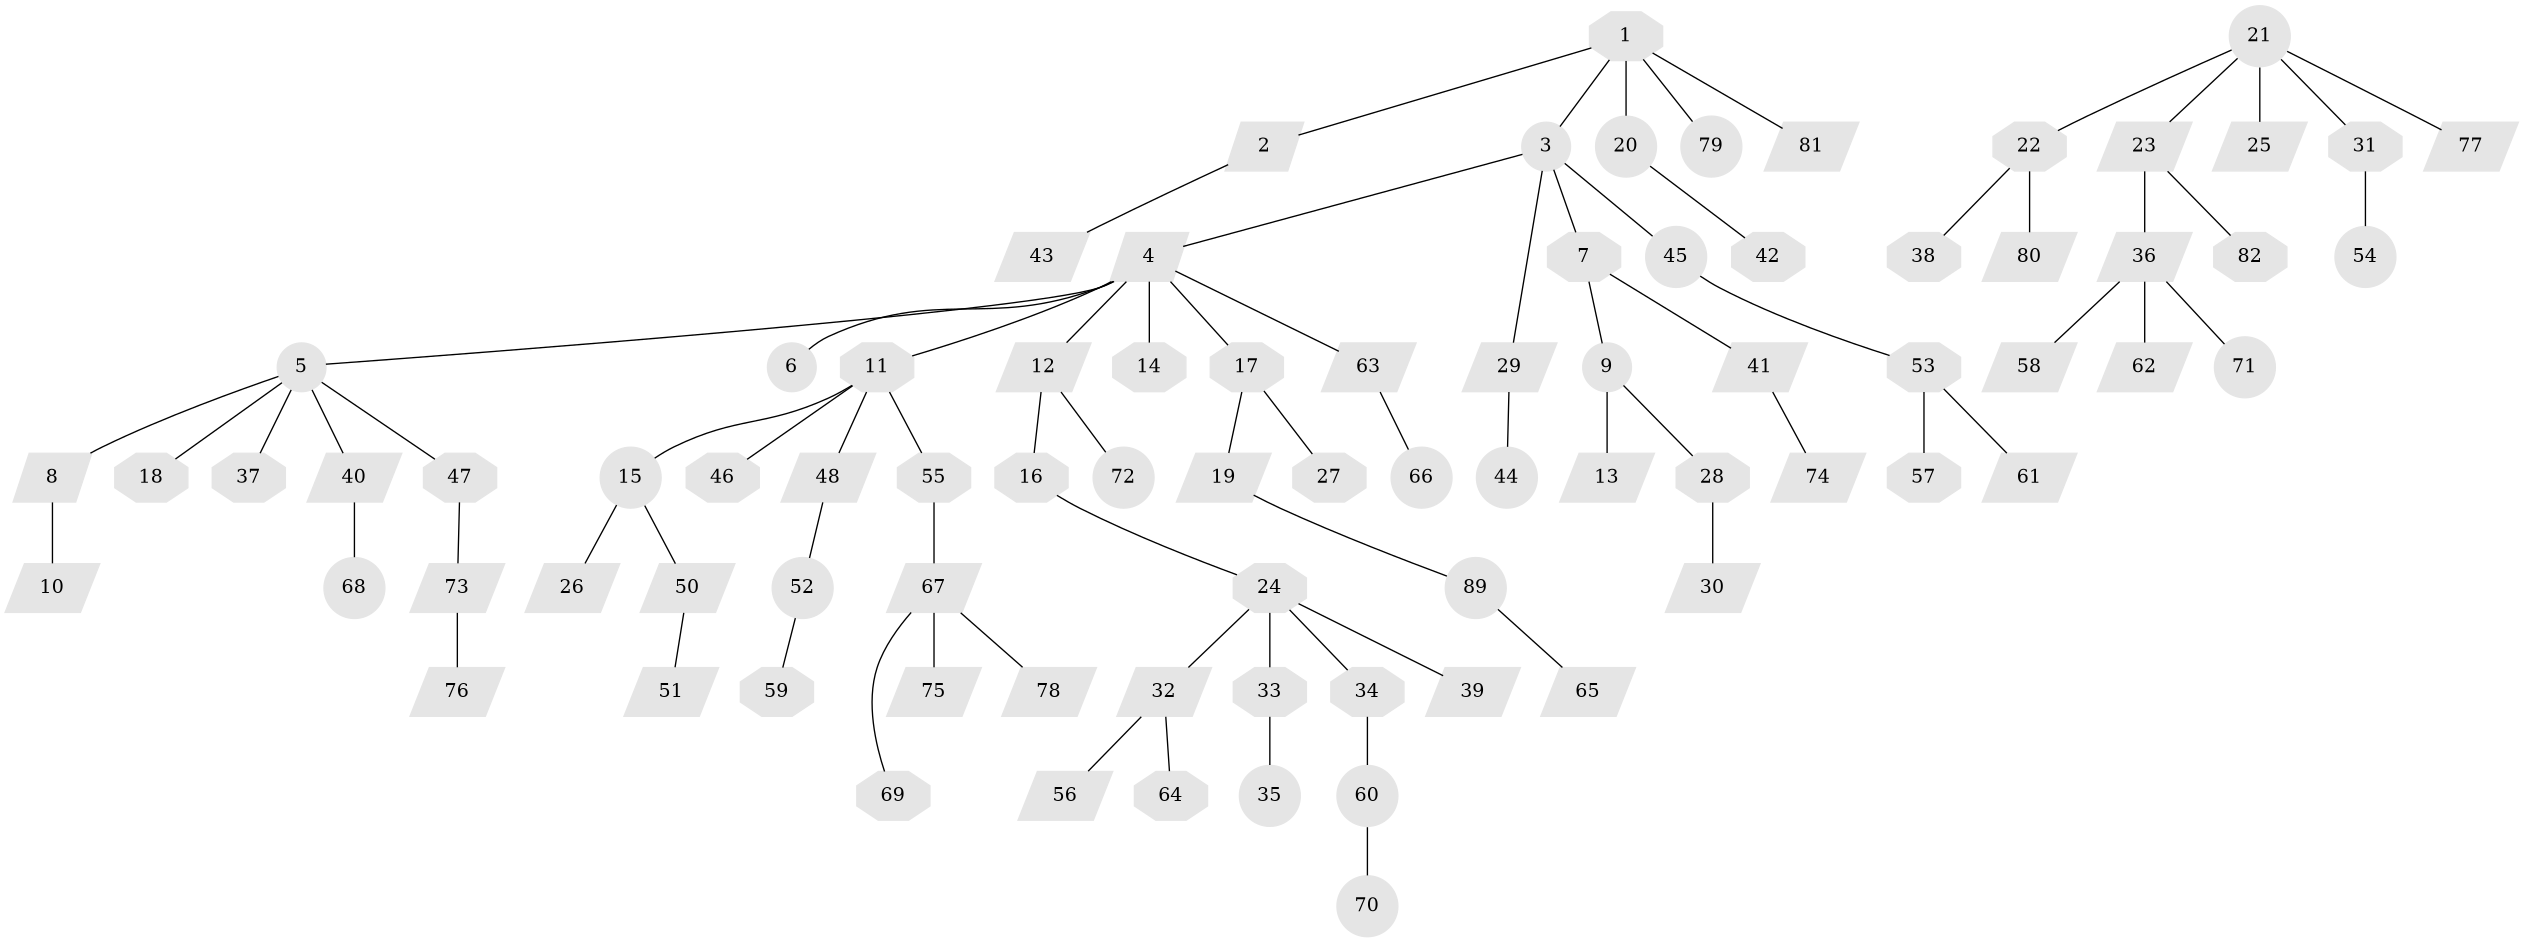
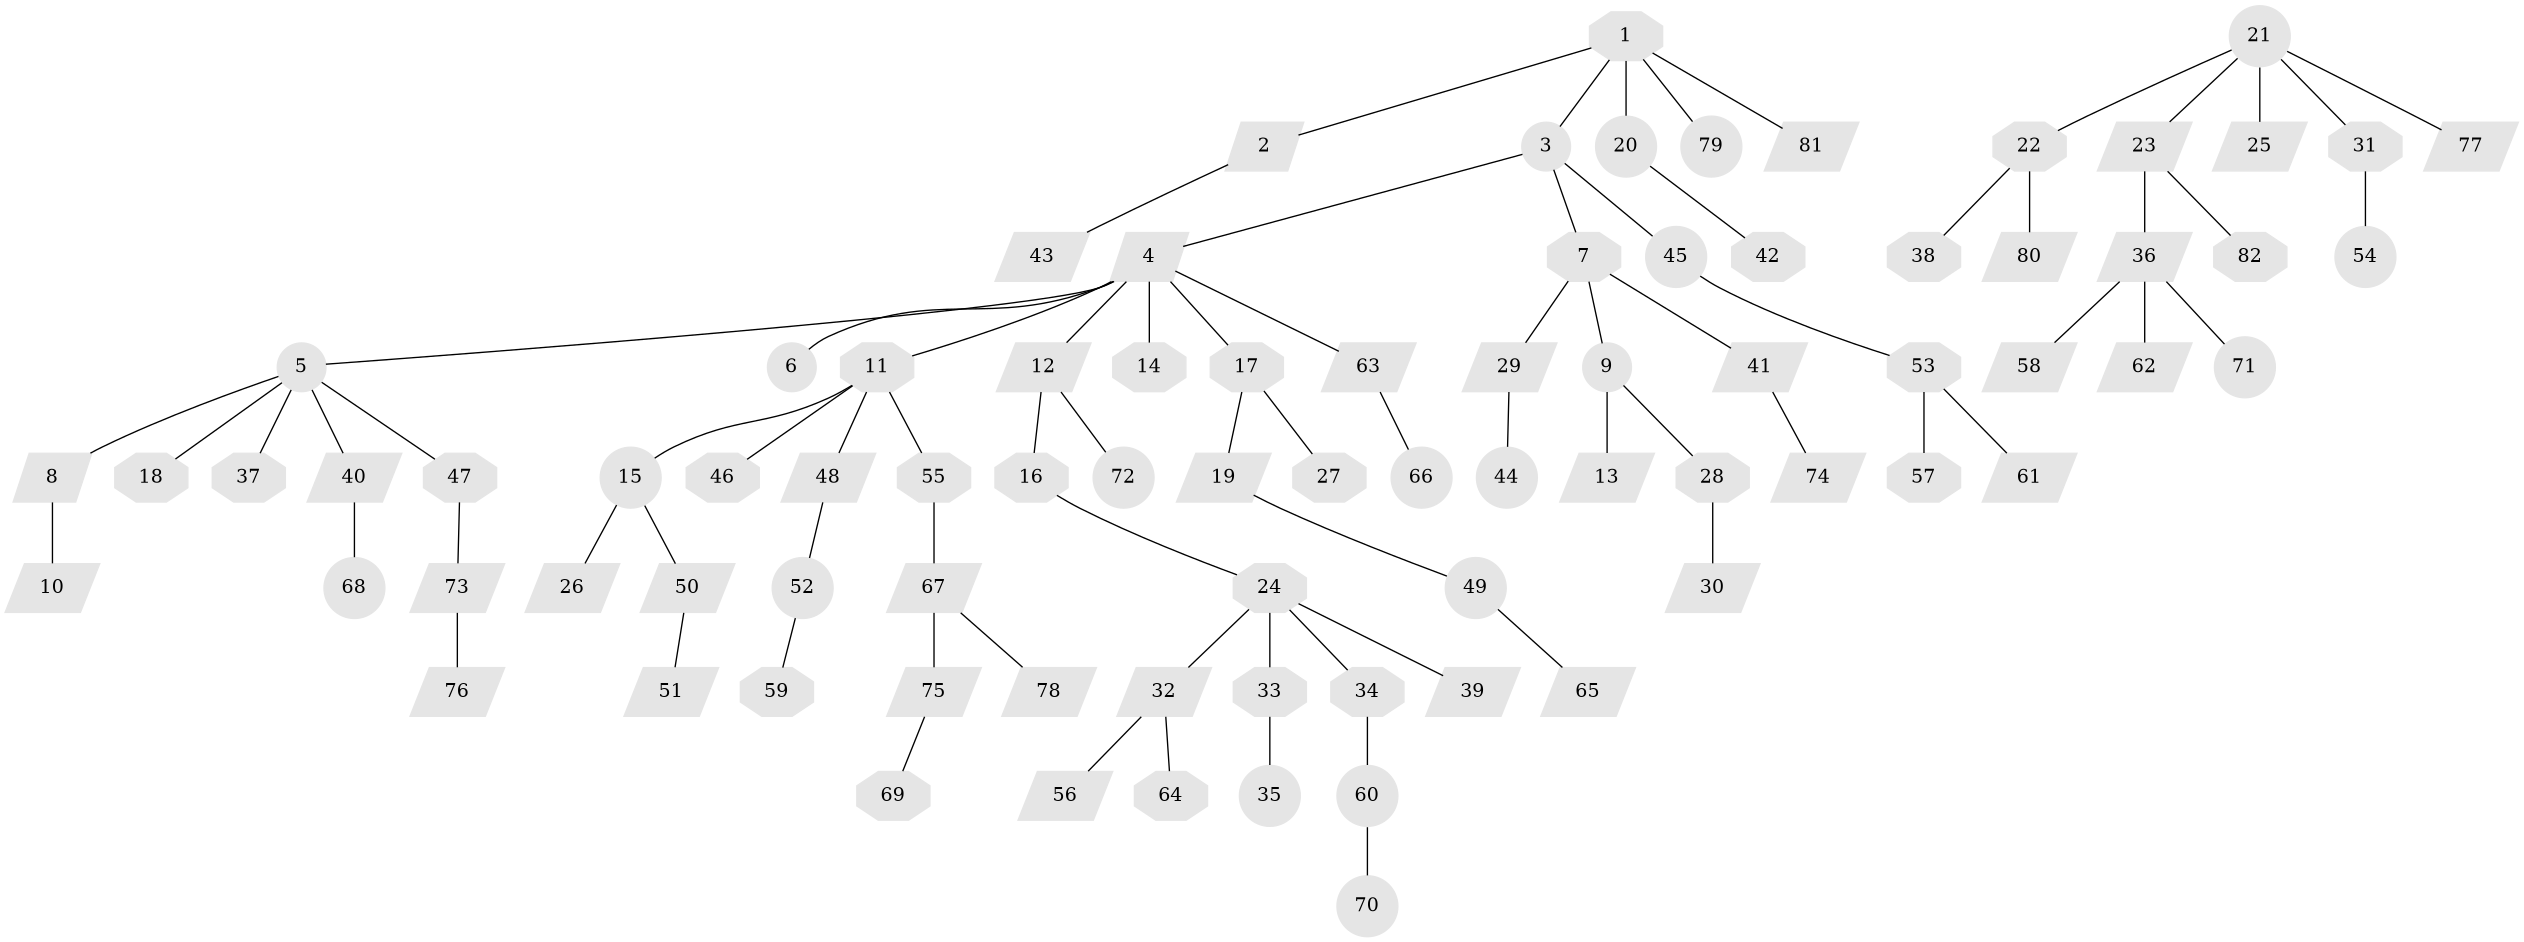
edge "3" -- "29": now "7" -- "29"
node "89": label "89" -> "49"
edge "67" -- "69": now "75" -- "69"
